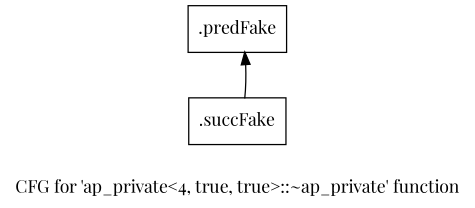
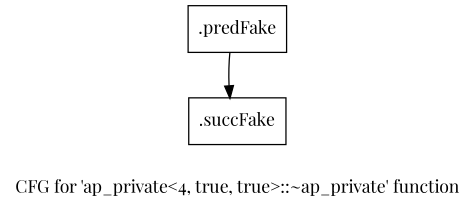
edge ".succFake" -> ".predFake": reversed
